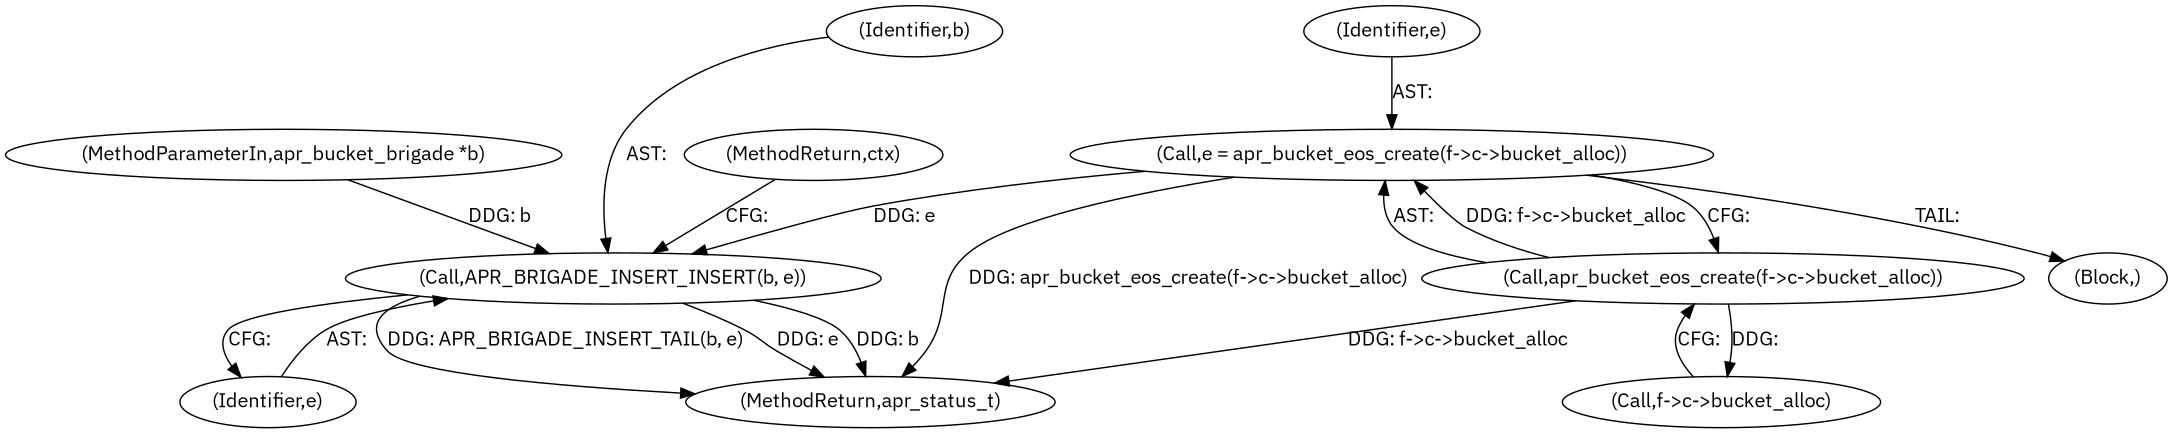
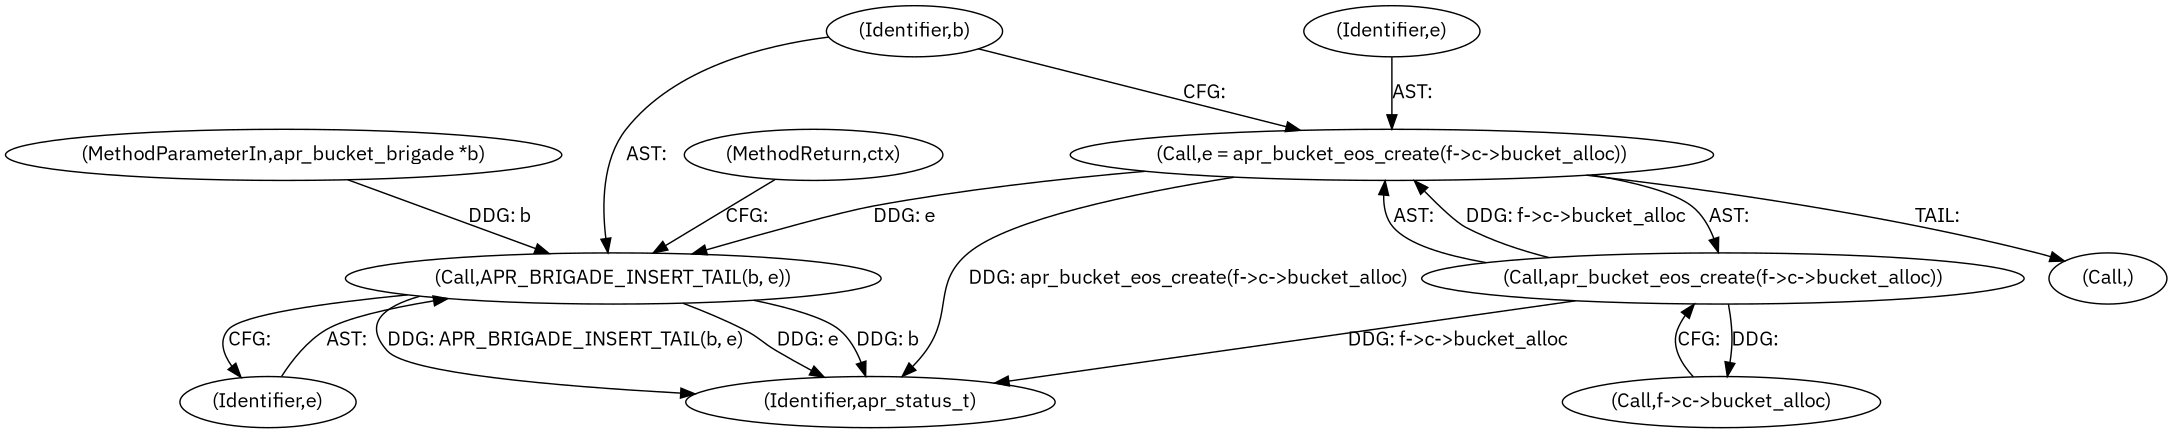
edge "(Identifier,b)" -> "(Call,e = apr_bucket_eos_create(f->c->bucket_alloc))": added, label "CFG:"
edge "(Call,e = apr_bucket_eos_create(f->c->bucket_alloc))" -> "(Call,apr_bucket_eos_create(f->c->bucket_alloc))": label "CFG: " -> "AST: "
node "(Call,APR_BRIGADE_INSERT_INSERT(b, e))": label "(Call,APR_BRIGADE_INSERT_INSERT(b, e))" -> "(Call,APR_BRIGADE_INSERT_TAIL(b, e))"
node "(Block,)": label "(Block,)" -> "(Call,)"
node "(MethodReturn,apr_status_t)": label "(MethodReturn,apr_status_t)" -> "(Identifier,apr_status_t)"
